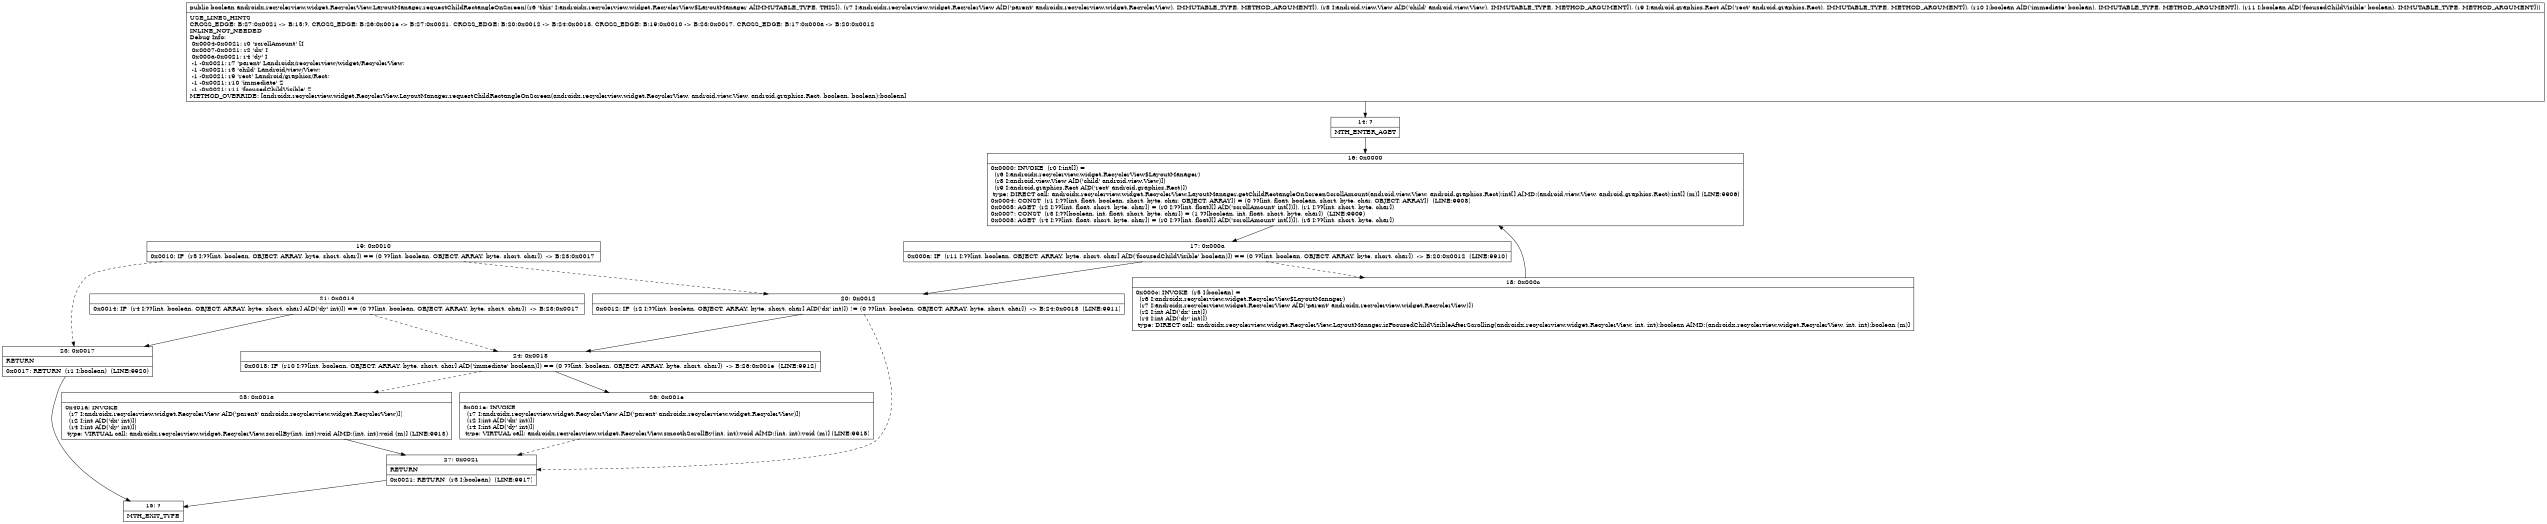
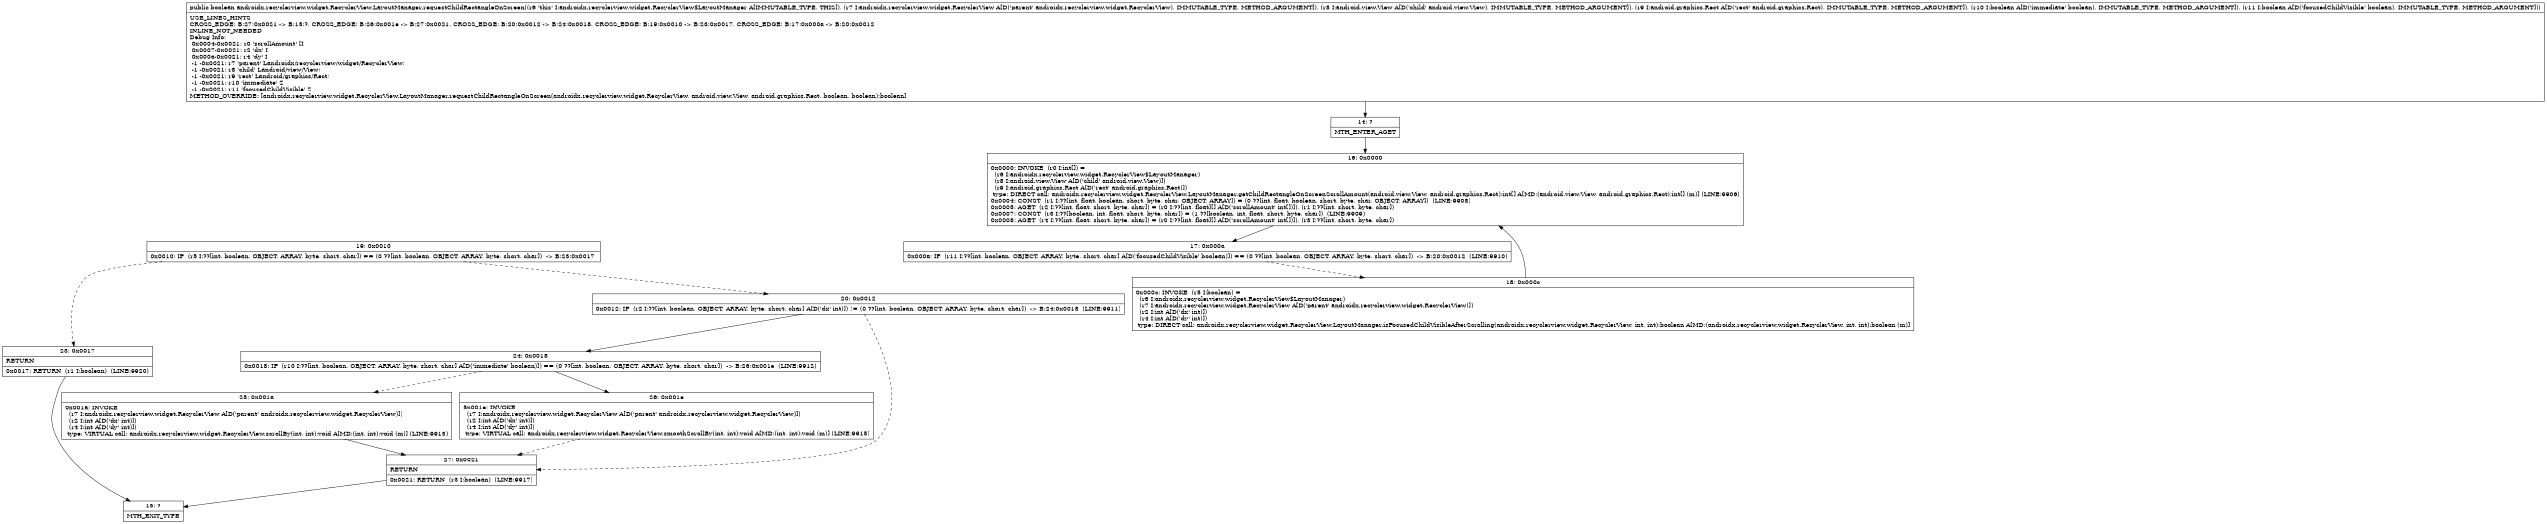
edge "17: 0x000a" -> "20: 0x0012": removed
node "21: 0x0014": removed
node "25: 0x001a": text "0x401a: INVOKE" -> "0x001a: INVOKE"
